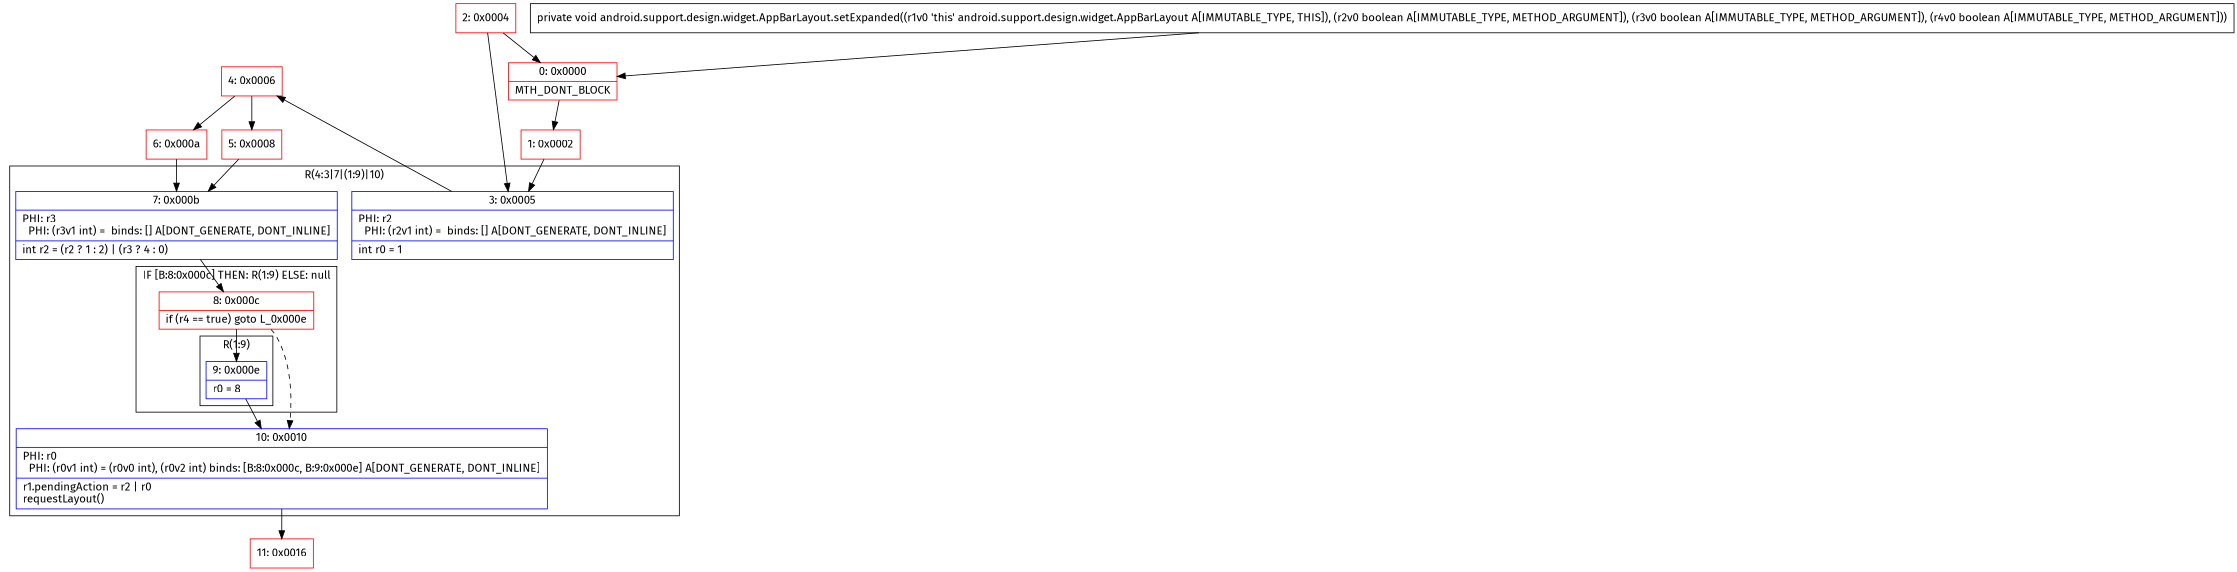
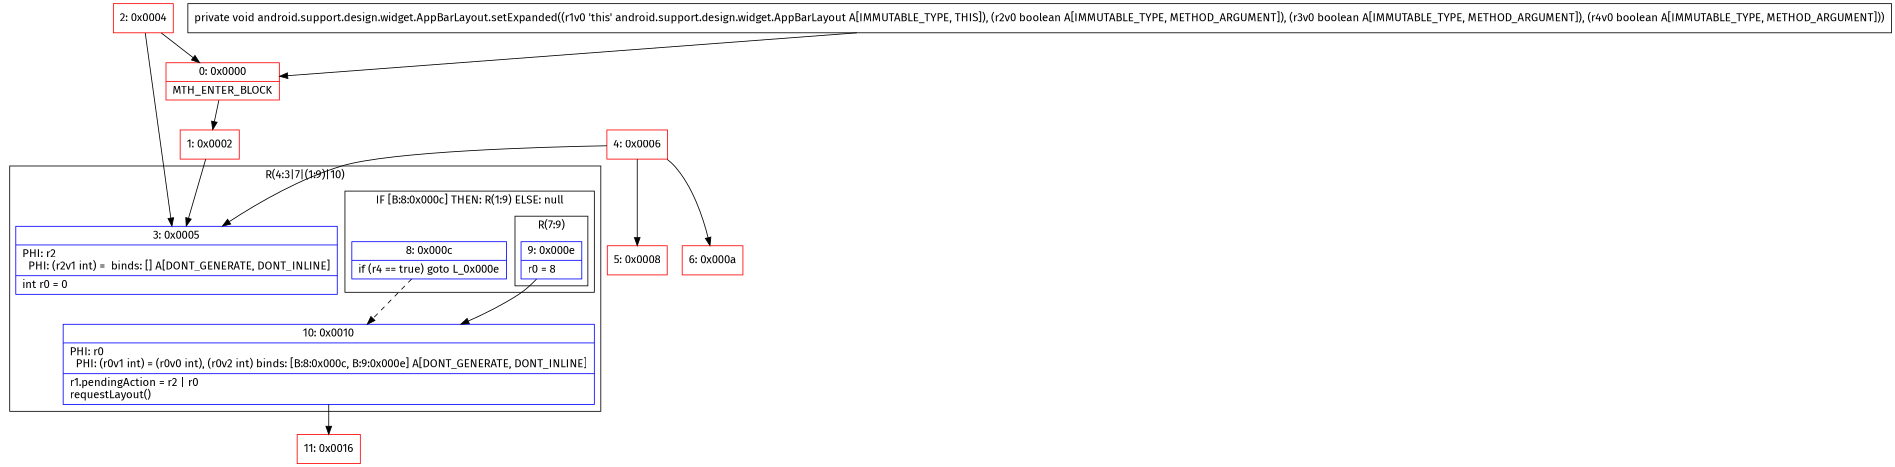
node "0: 0x0000": text "MTH_DONT_BLOCK" -> "MTH_ENTER_BLOCK"
edge "3: 0x0005" -> "4: 0x0006": reversed
node "7: 0x000b": removed
node "3: 0x0005": text "int r0 = 1" -> "int r0 = 0"
node "8: 0x000c": color red -> blue
edge "8: 0x000c" -> "9: 0x000e": removed
cluster "R(1:9)": label "R(1:9)" -> "R(7:9)"
